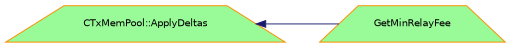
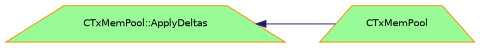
node "GetMinRelayFee": label "GetMinRelayFee" -> "CTxMemPool"
